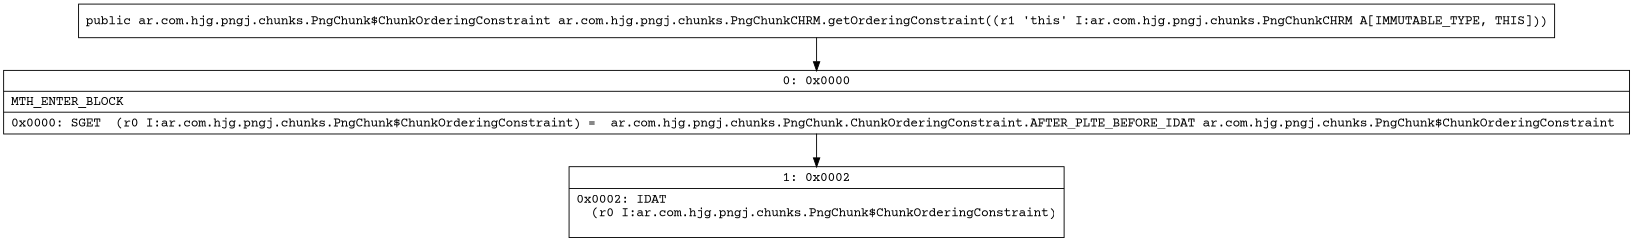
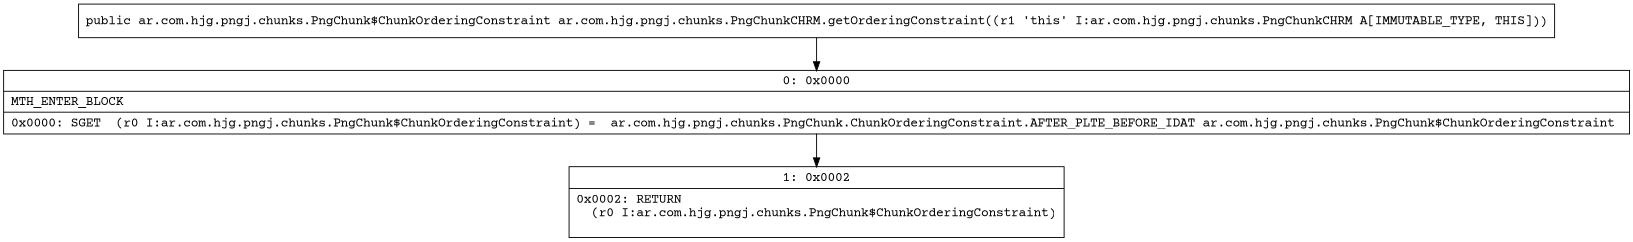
node "1: 0x0002": text "0x0002: IDAT" -> "0x0002: RETURN"
